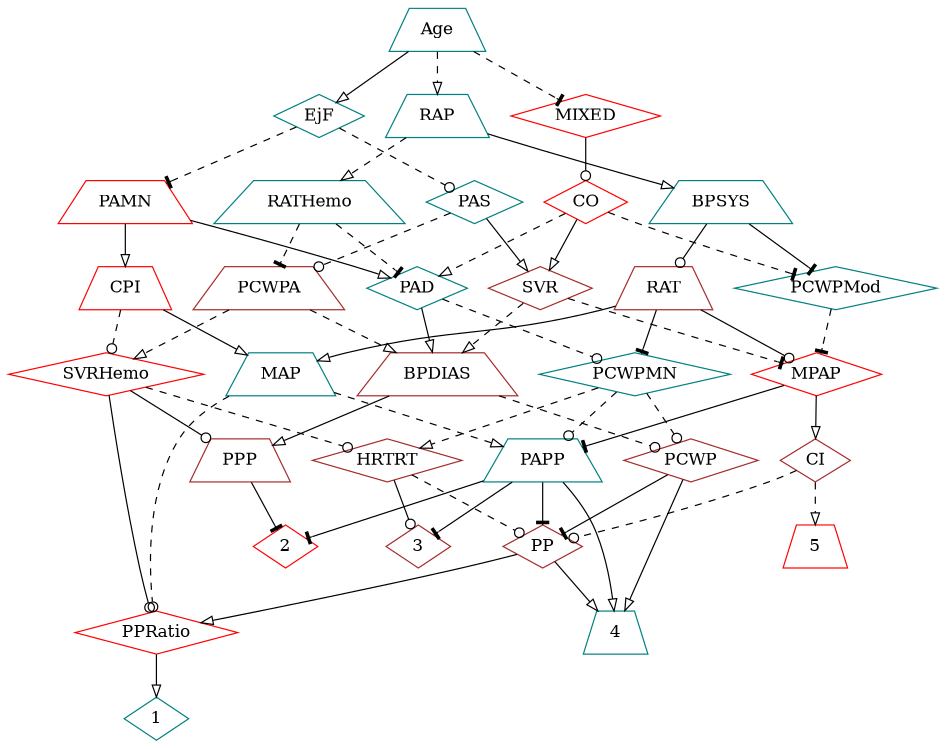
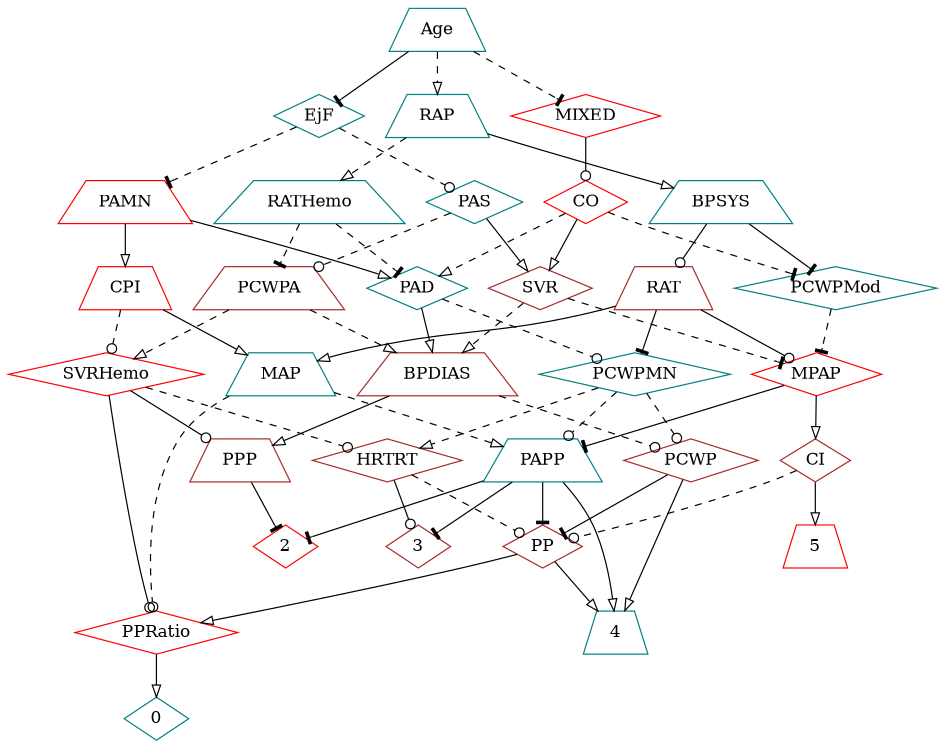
edge "Age" -> "EjF": arrowhead onormal -> tee
edge "CI" -> "5": style dashed -> solid
node "1": label "1" -> "0"
